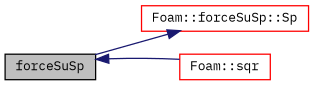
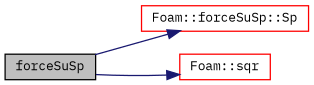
edge "Foam::sqr" -> "forceSuSp": reversed
